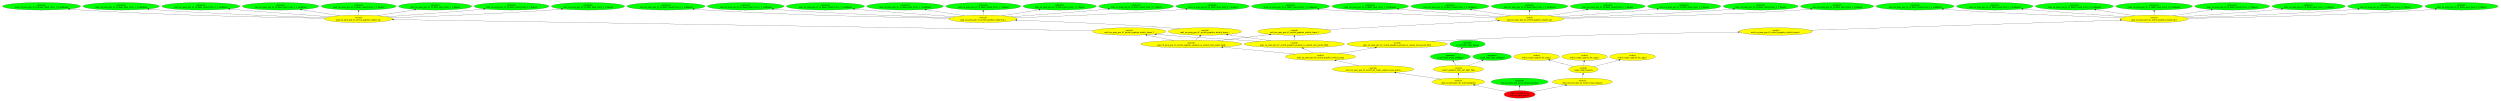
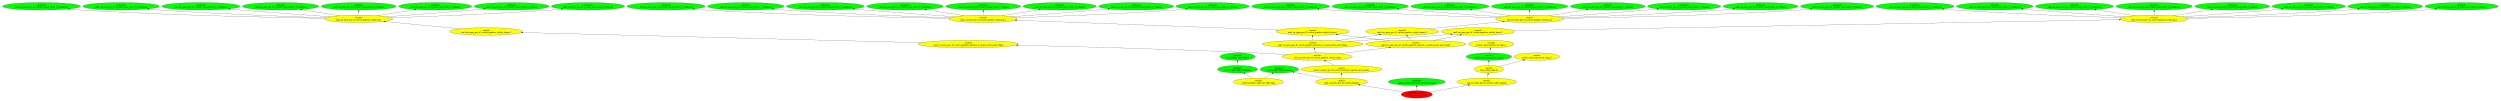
node "<switch> switch_cargo_capacity_by_cargo_0": fillcolor yellow -> green
edge "<switch> cargo_cargo_capacity" -> "<switch> switch_cargo_capacity_by_cargo_1": now "<switch> switch_cargo_capacity_by_cargo_0" -> "<switch> switch_cargo_capacity_by_cargo_1"
edge "<switch> mail_car_pony_gen_4C_switch_graphics" -> "<switch> switch_graphics_layer_tail_light_32px": now "<switch> mail_car_pony_gen_4C_switch_graphics" -> "<spriteset> ss_tail_light_32px_unflipped"
